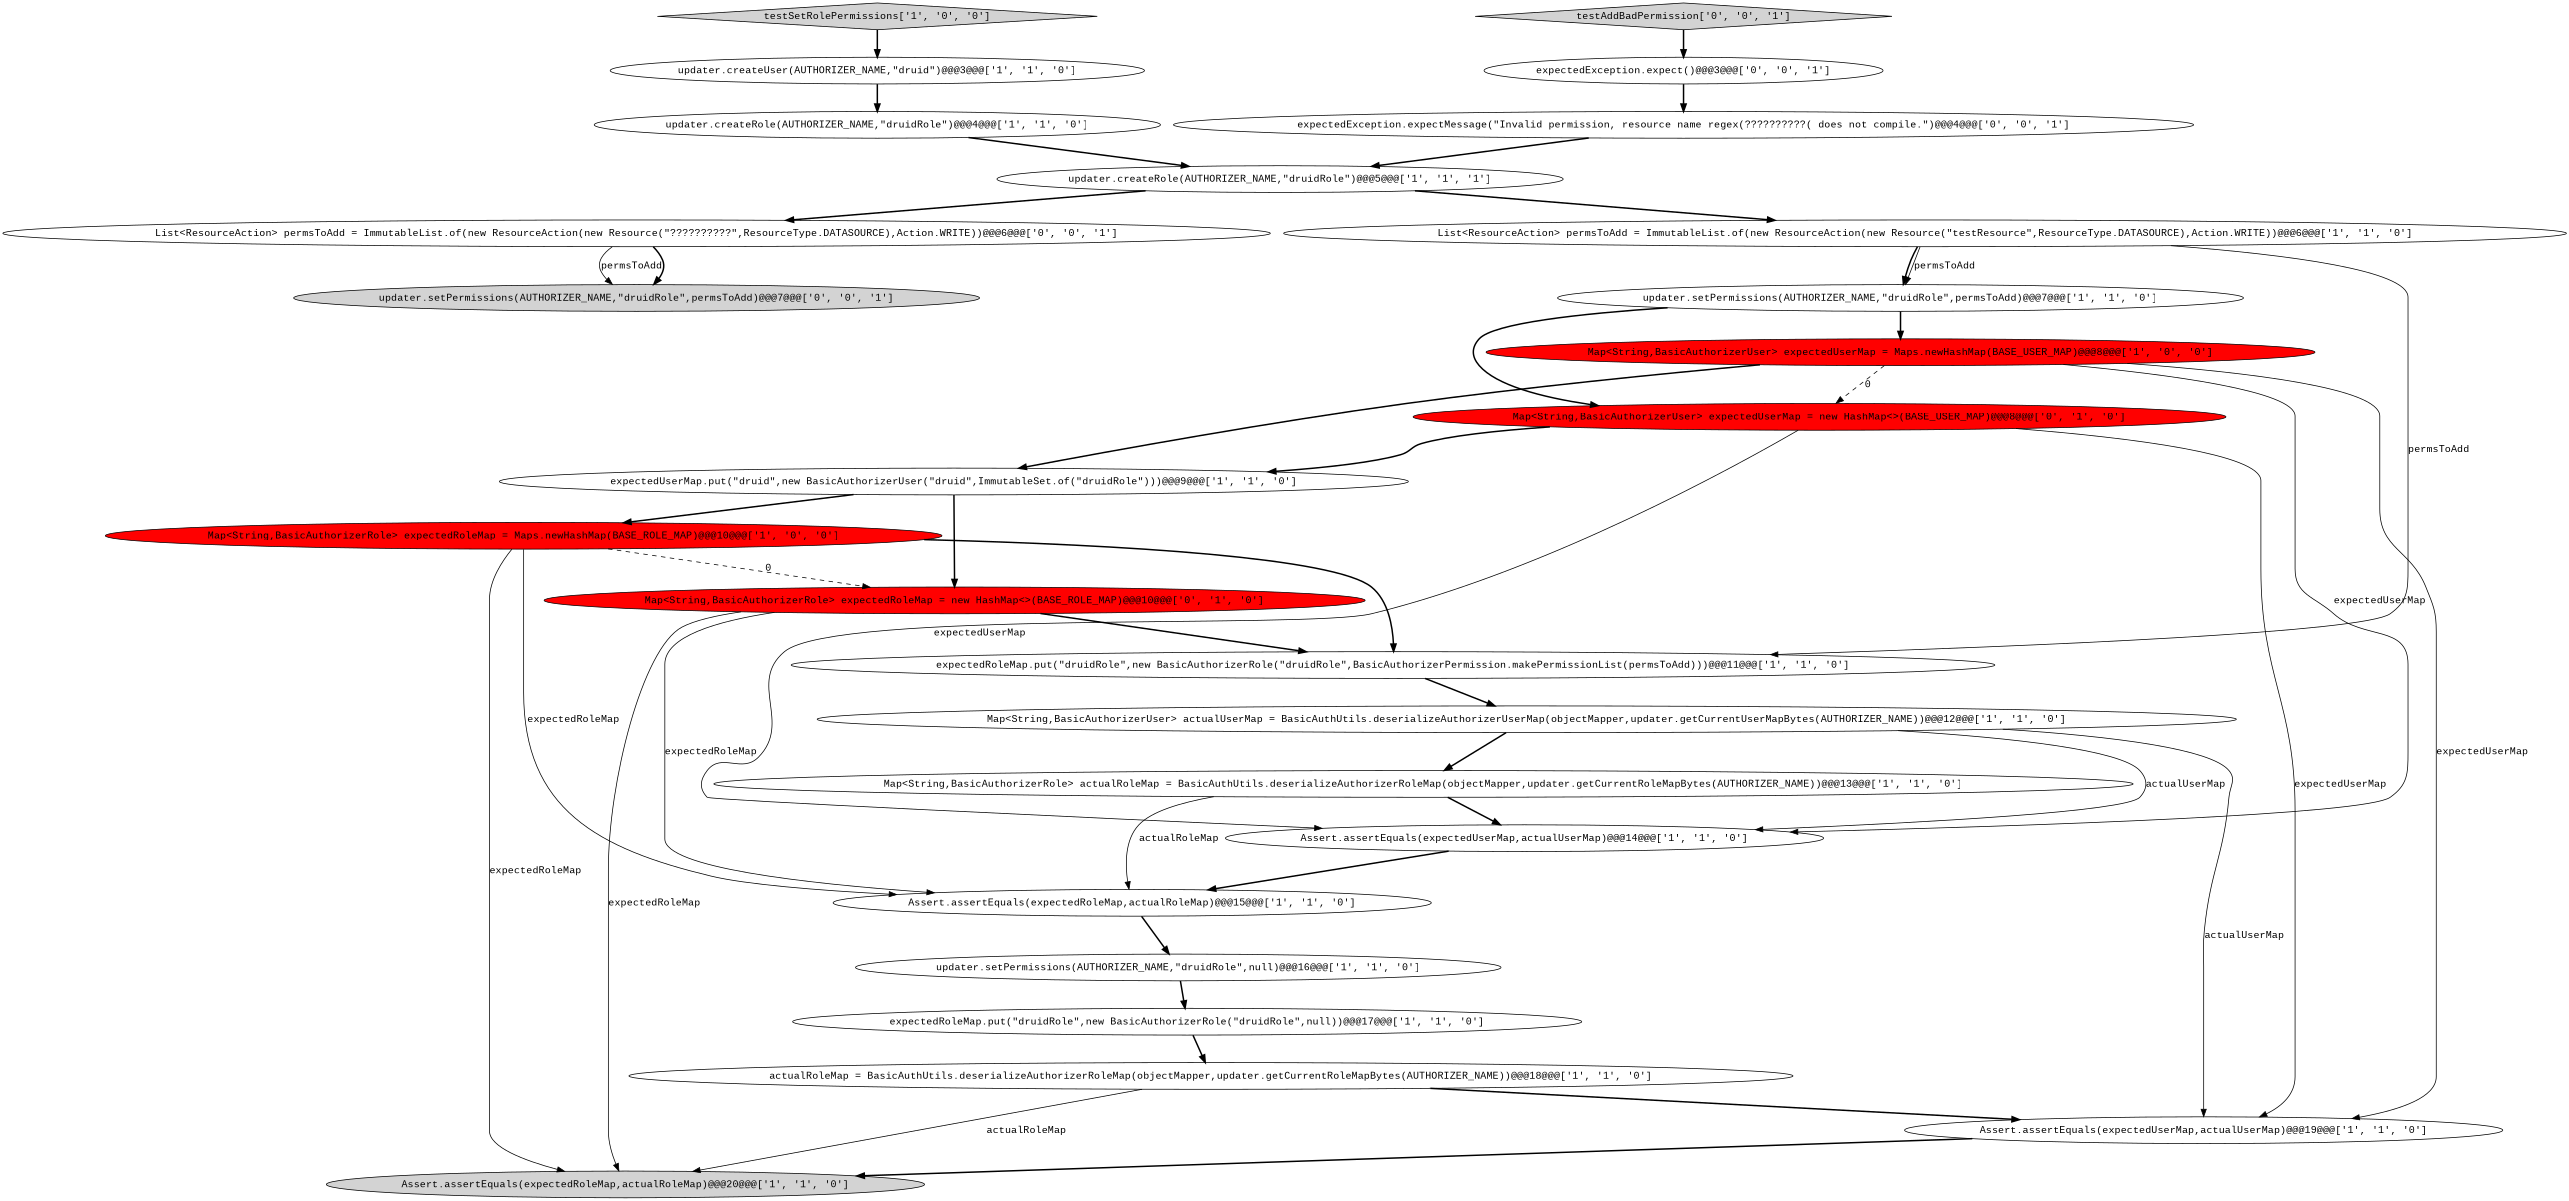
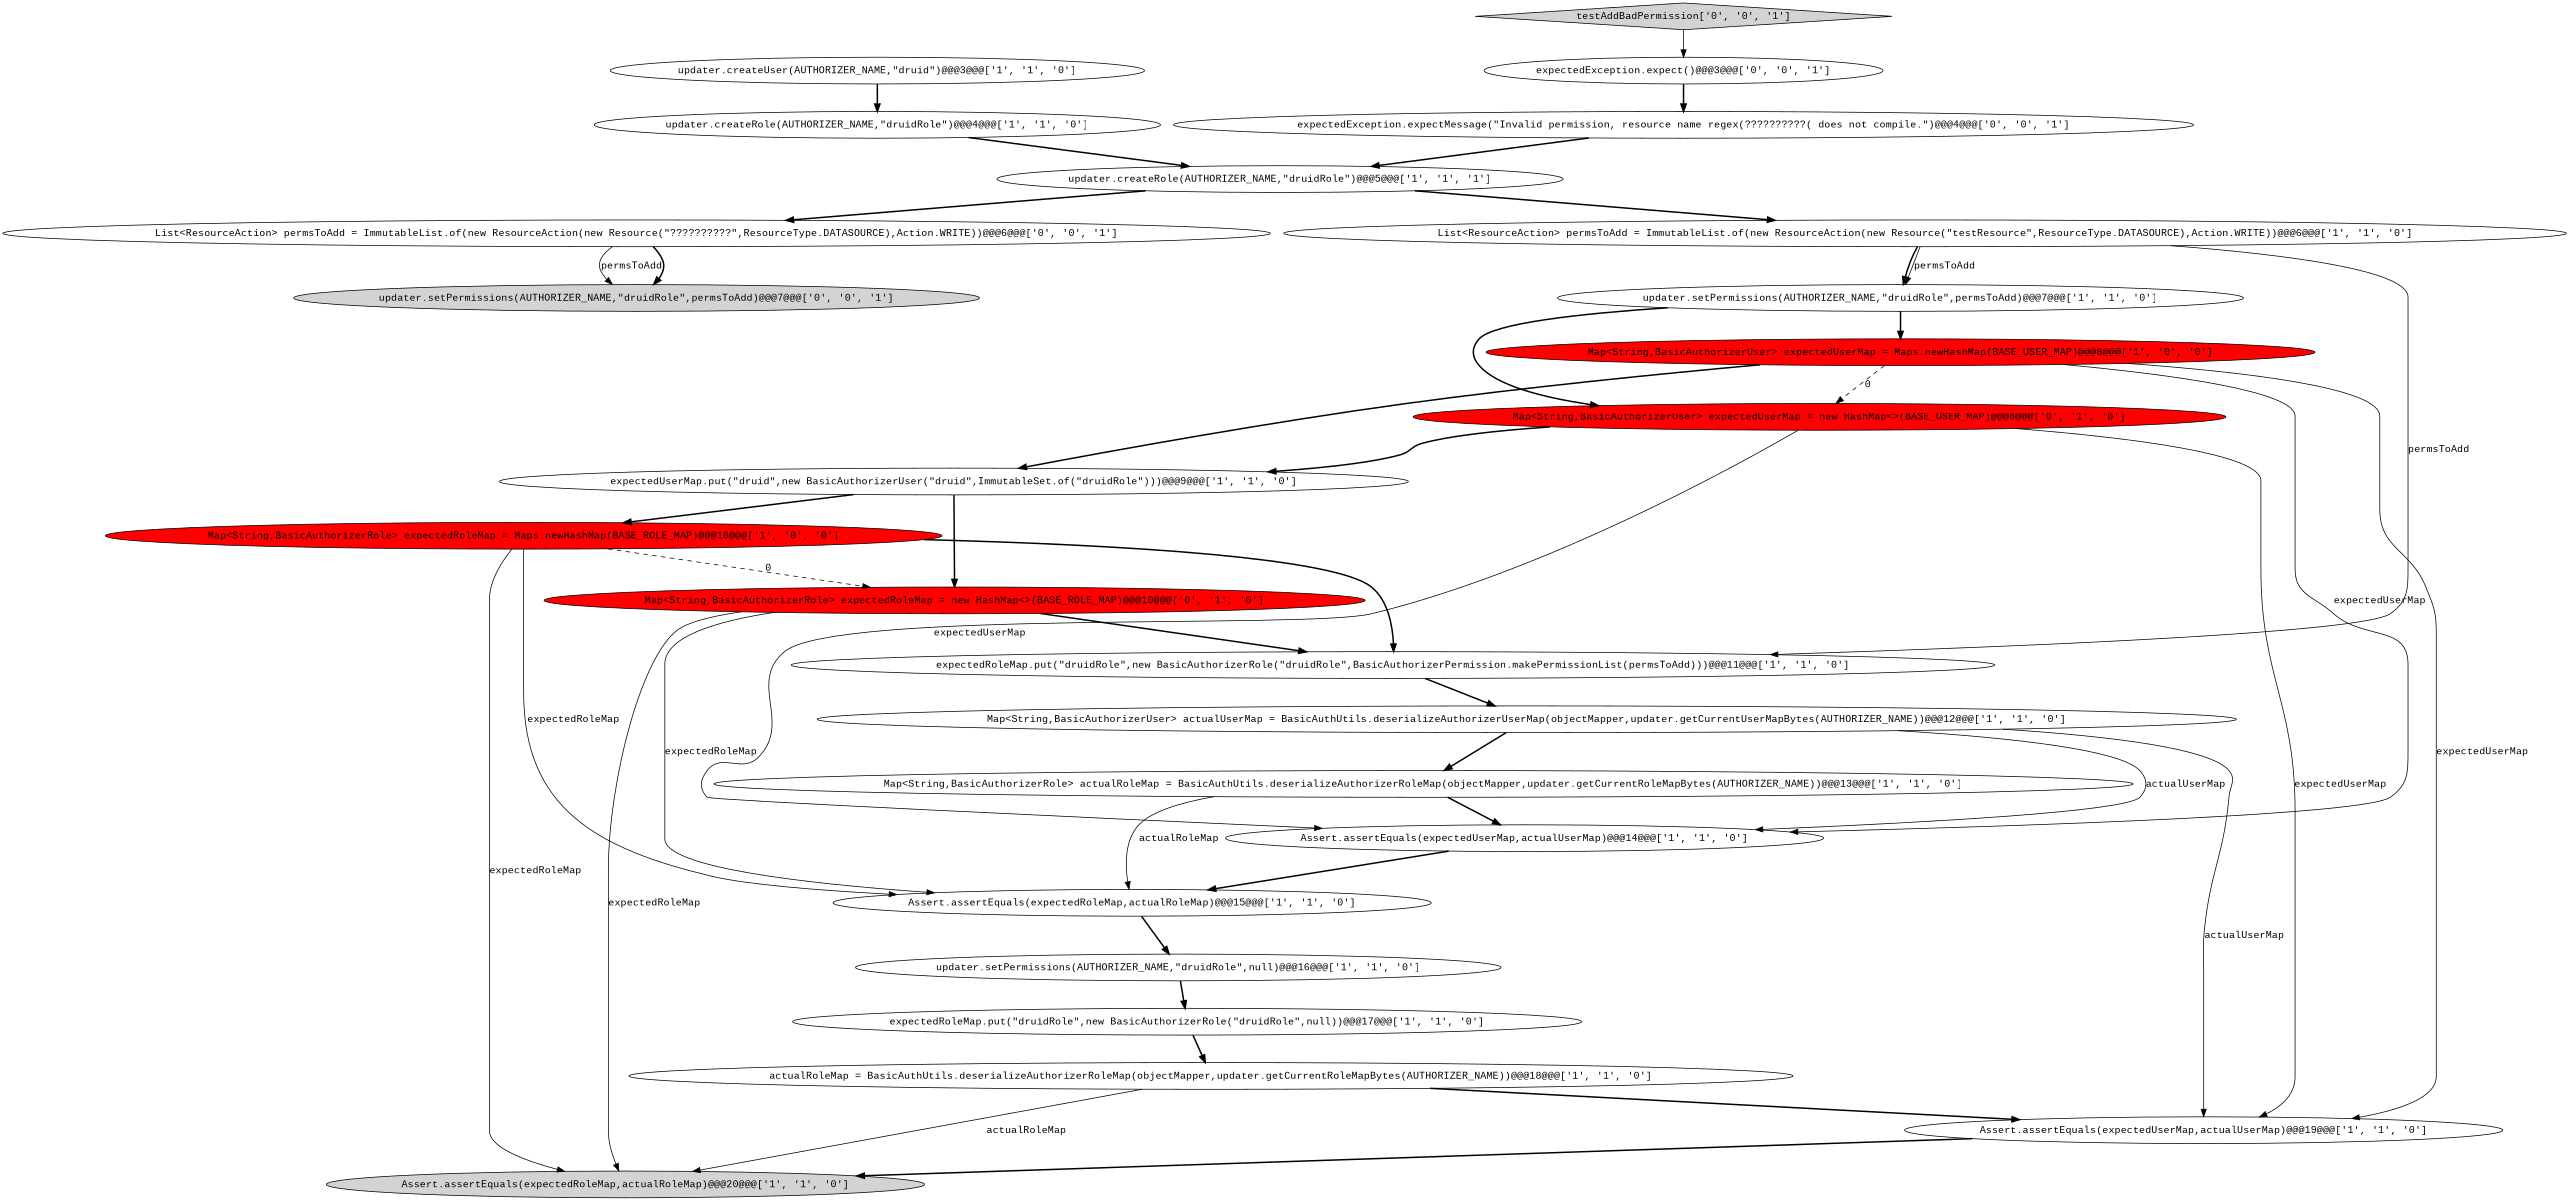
node "testSetRolePermissions['1', '0', '0']": removed
edge "testAddBadPermission['0', '0', '1']" -> "expectedException.expect()@@@3@@@['0', '0', '1']": style bold -> solid
